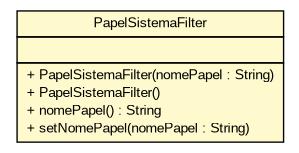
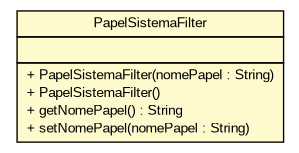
node "PapelSistemaFilter": text "+ nomePapel() : String" -> "+ getNomePapel() : String"
